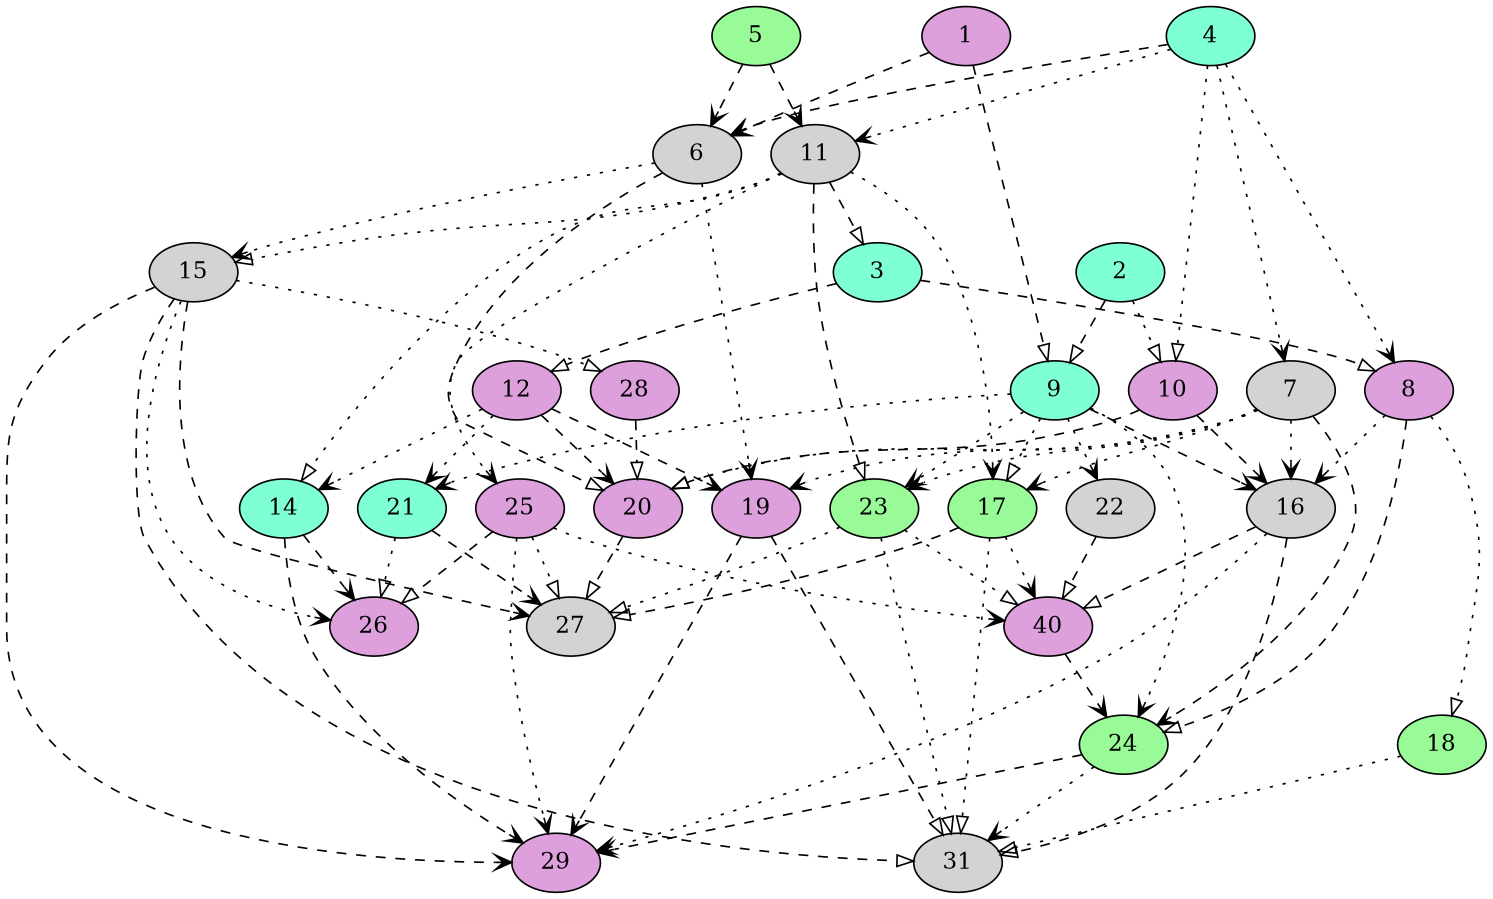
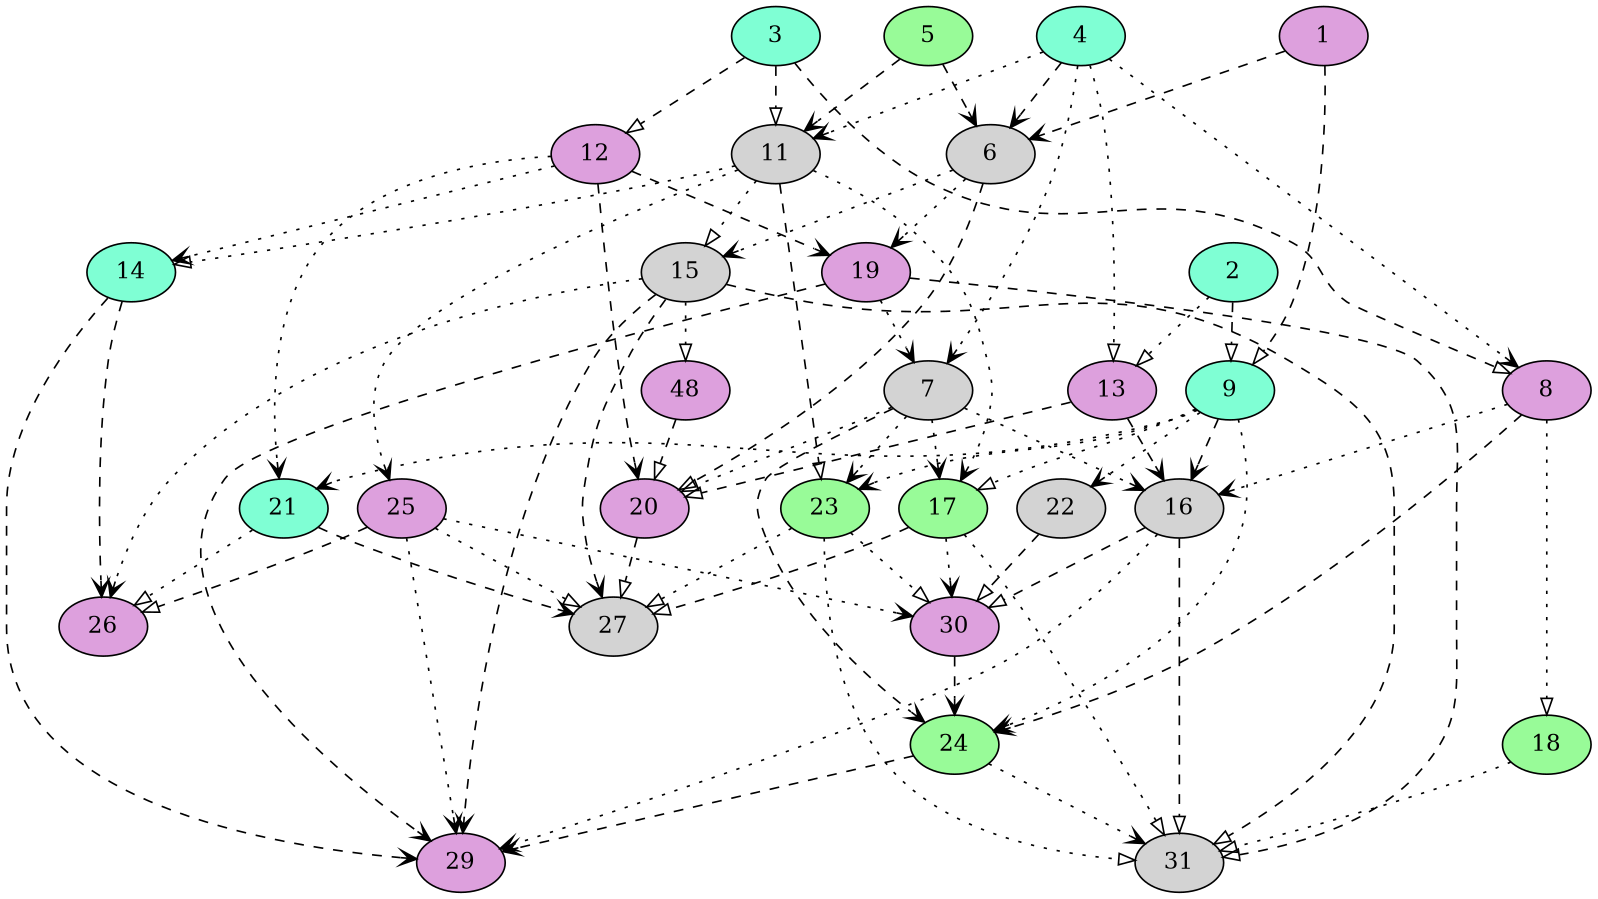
edge "11" -> "3": reversed
node "28": label "28" -> "48"
node "10": label "10" -> "13"
edge "7" -> "19": reversed
edge "8" -> "24": arrowhead onormal -> vee
node "40": label "40" -> "30"
